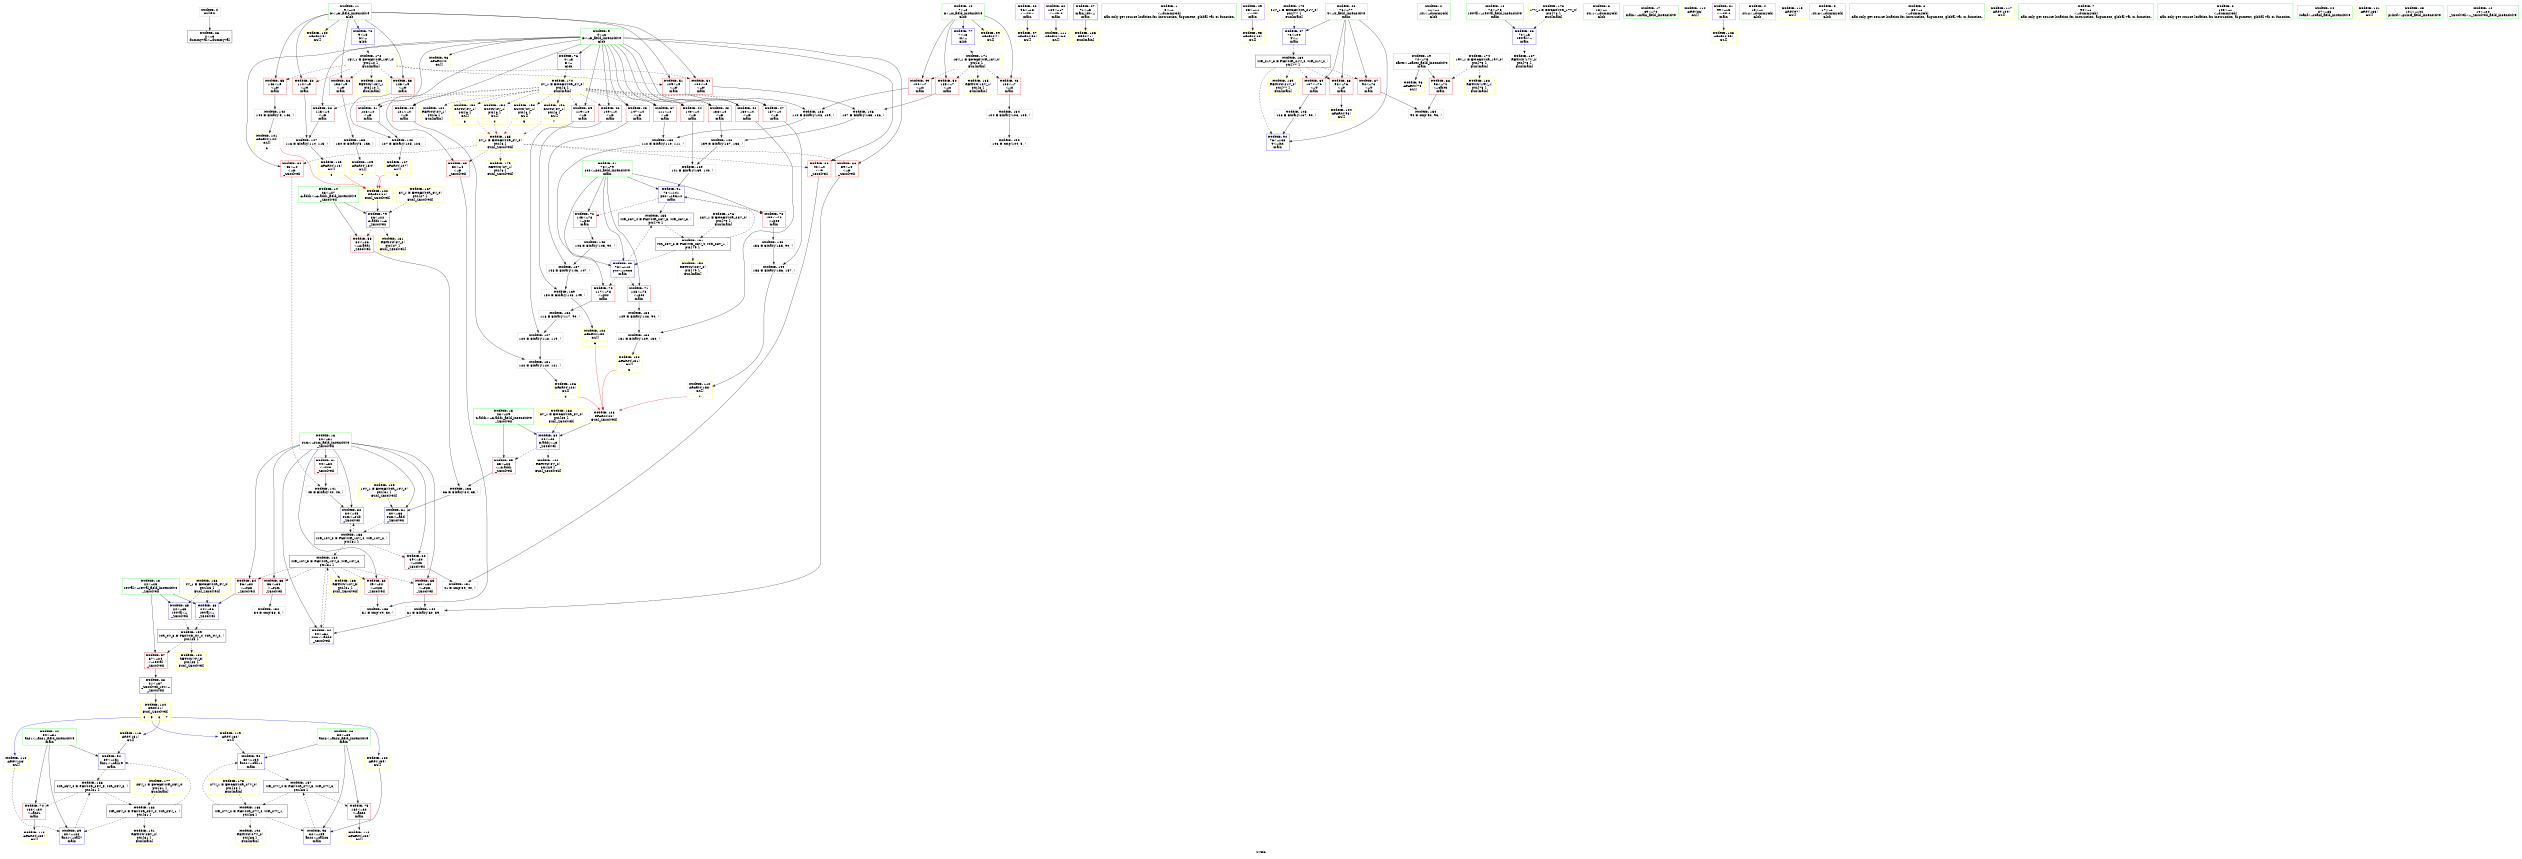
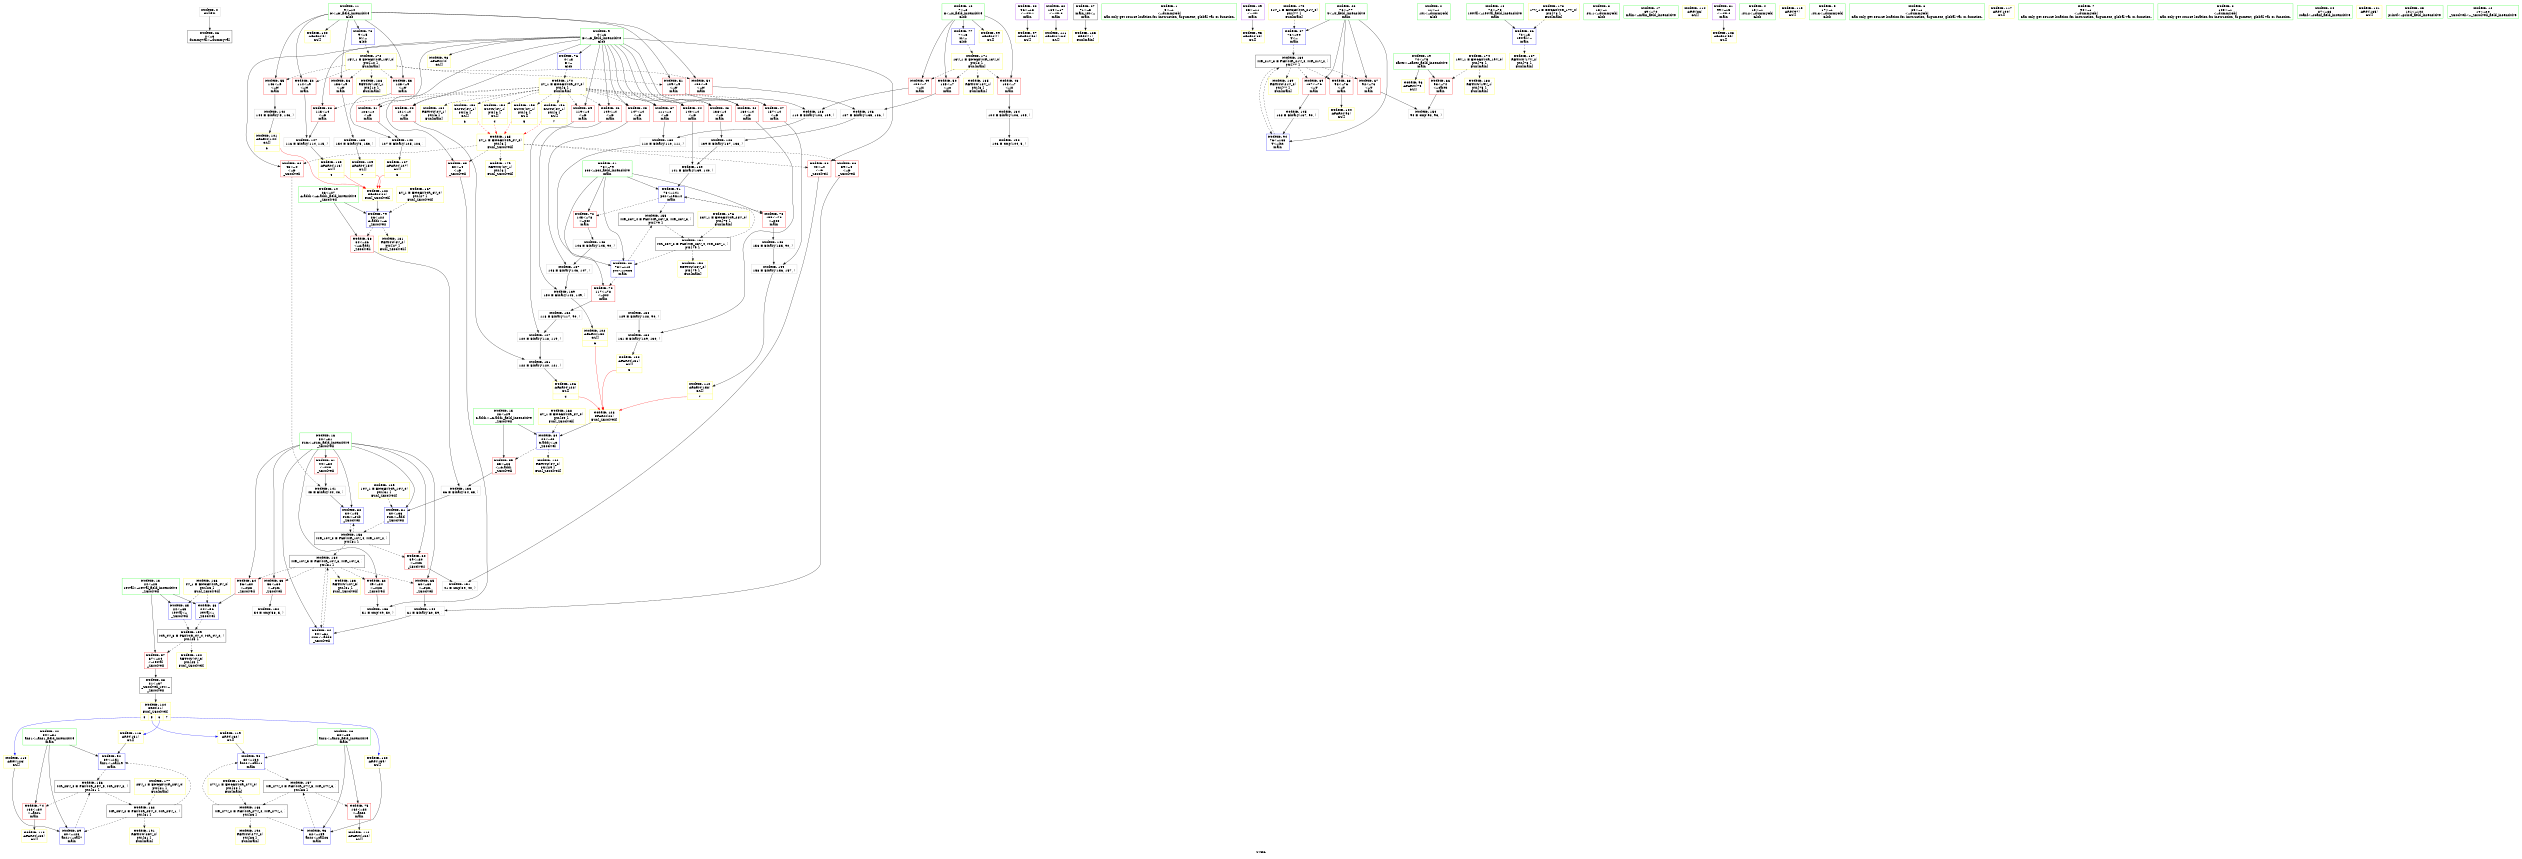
edge "NodeID: 9" -> "NodeID: 36": removed
edge "NodeID: 94" -> "NodeID: 160": added
node "NodeID: 71": removed
edge "NodeID: 118" -> "NodeID: 89": style dashed -> solid
